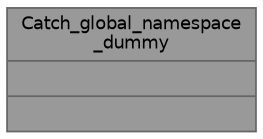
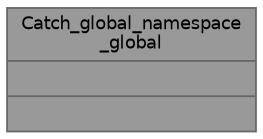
node "Catch_global_namespace": text "_dummy" -> "_global"
